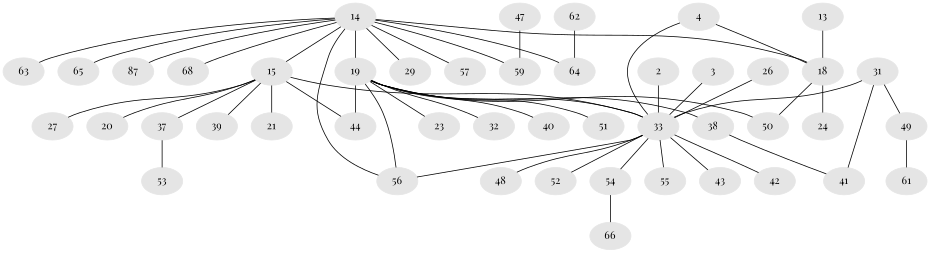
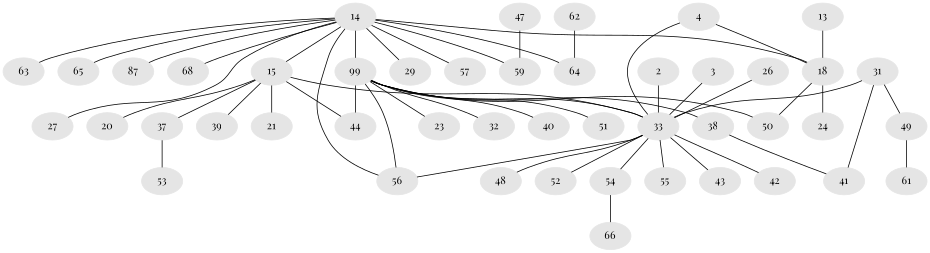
node "19": label "19" -> "99"
edge "15" -- "27": now "14" -- "27"
